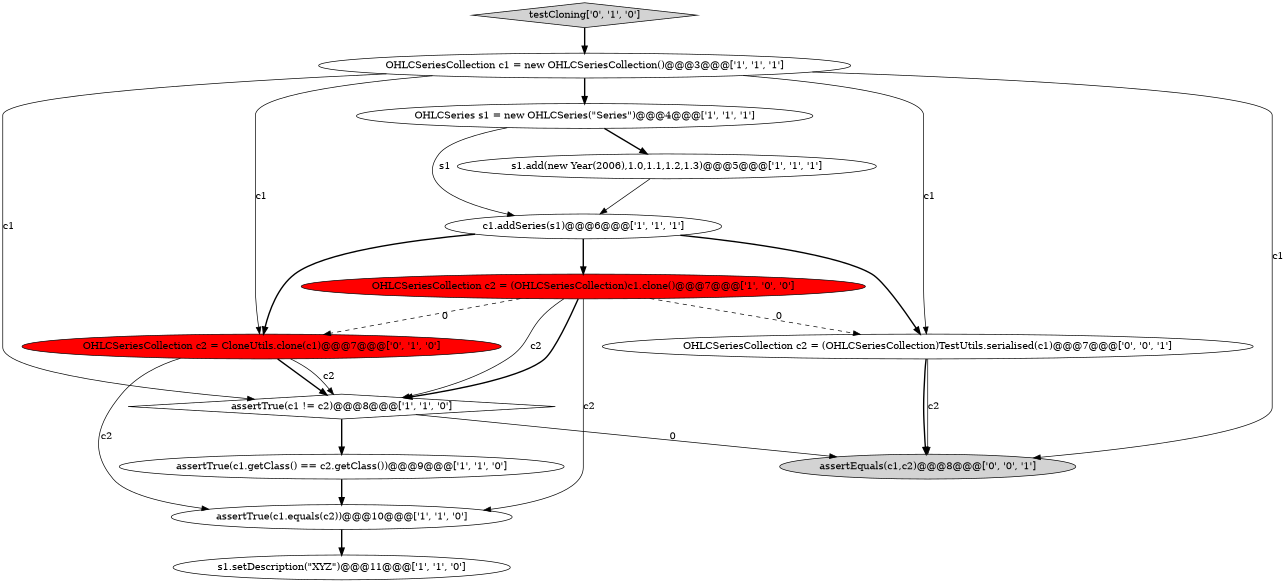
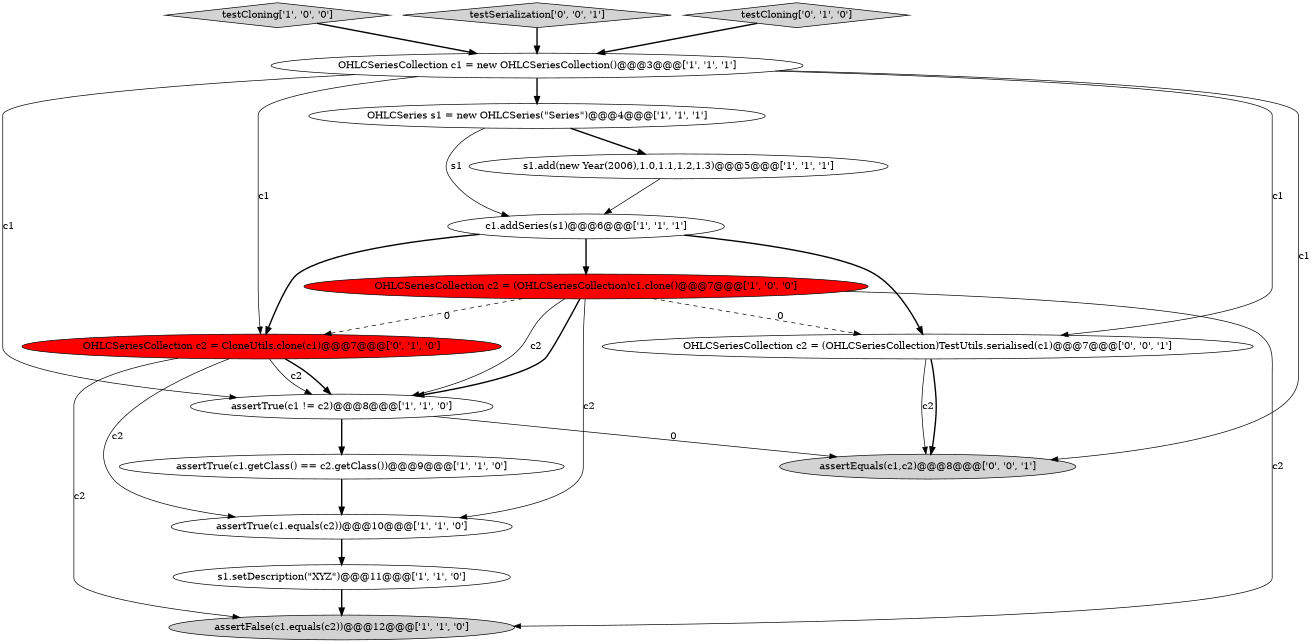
node "testCloning['1', '0', '0']": added
node "testSerialization['0', '0', '1']": added
node "assertTrue(c1 != c2)@@@8@@@['1', '1', '0']": shape diamond -> ellipse
node "assertFalse(c1.equals(c2))@@@12@@@['1', '1', '0']": added
